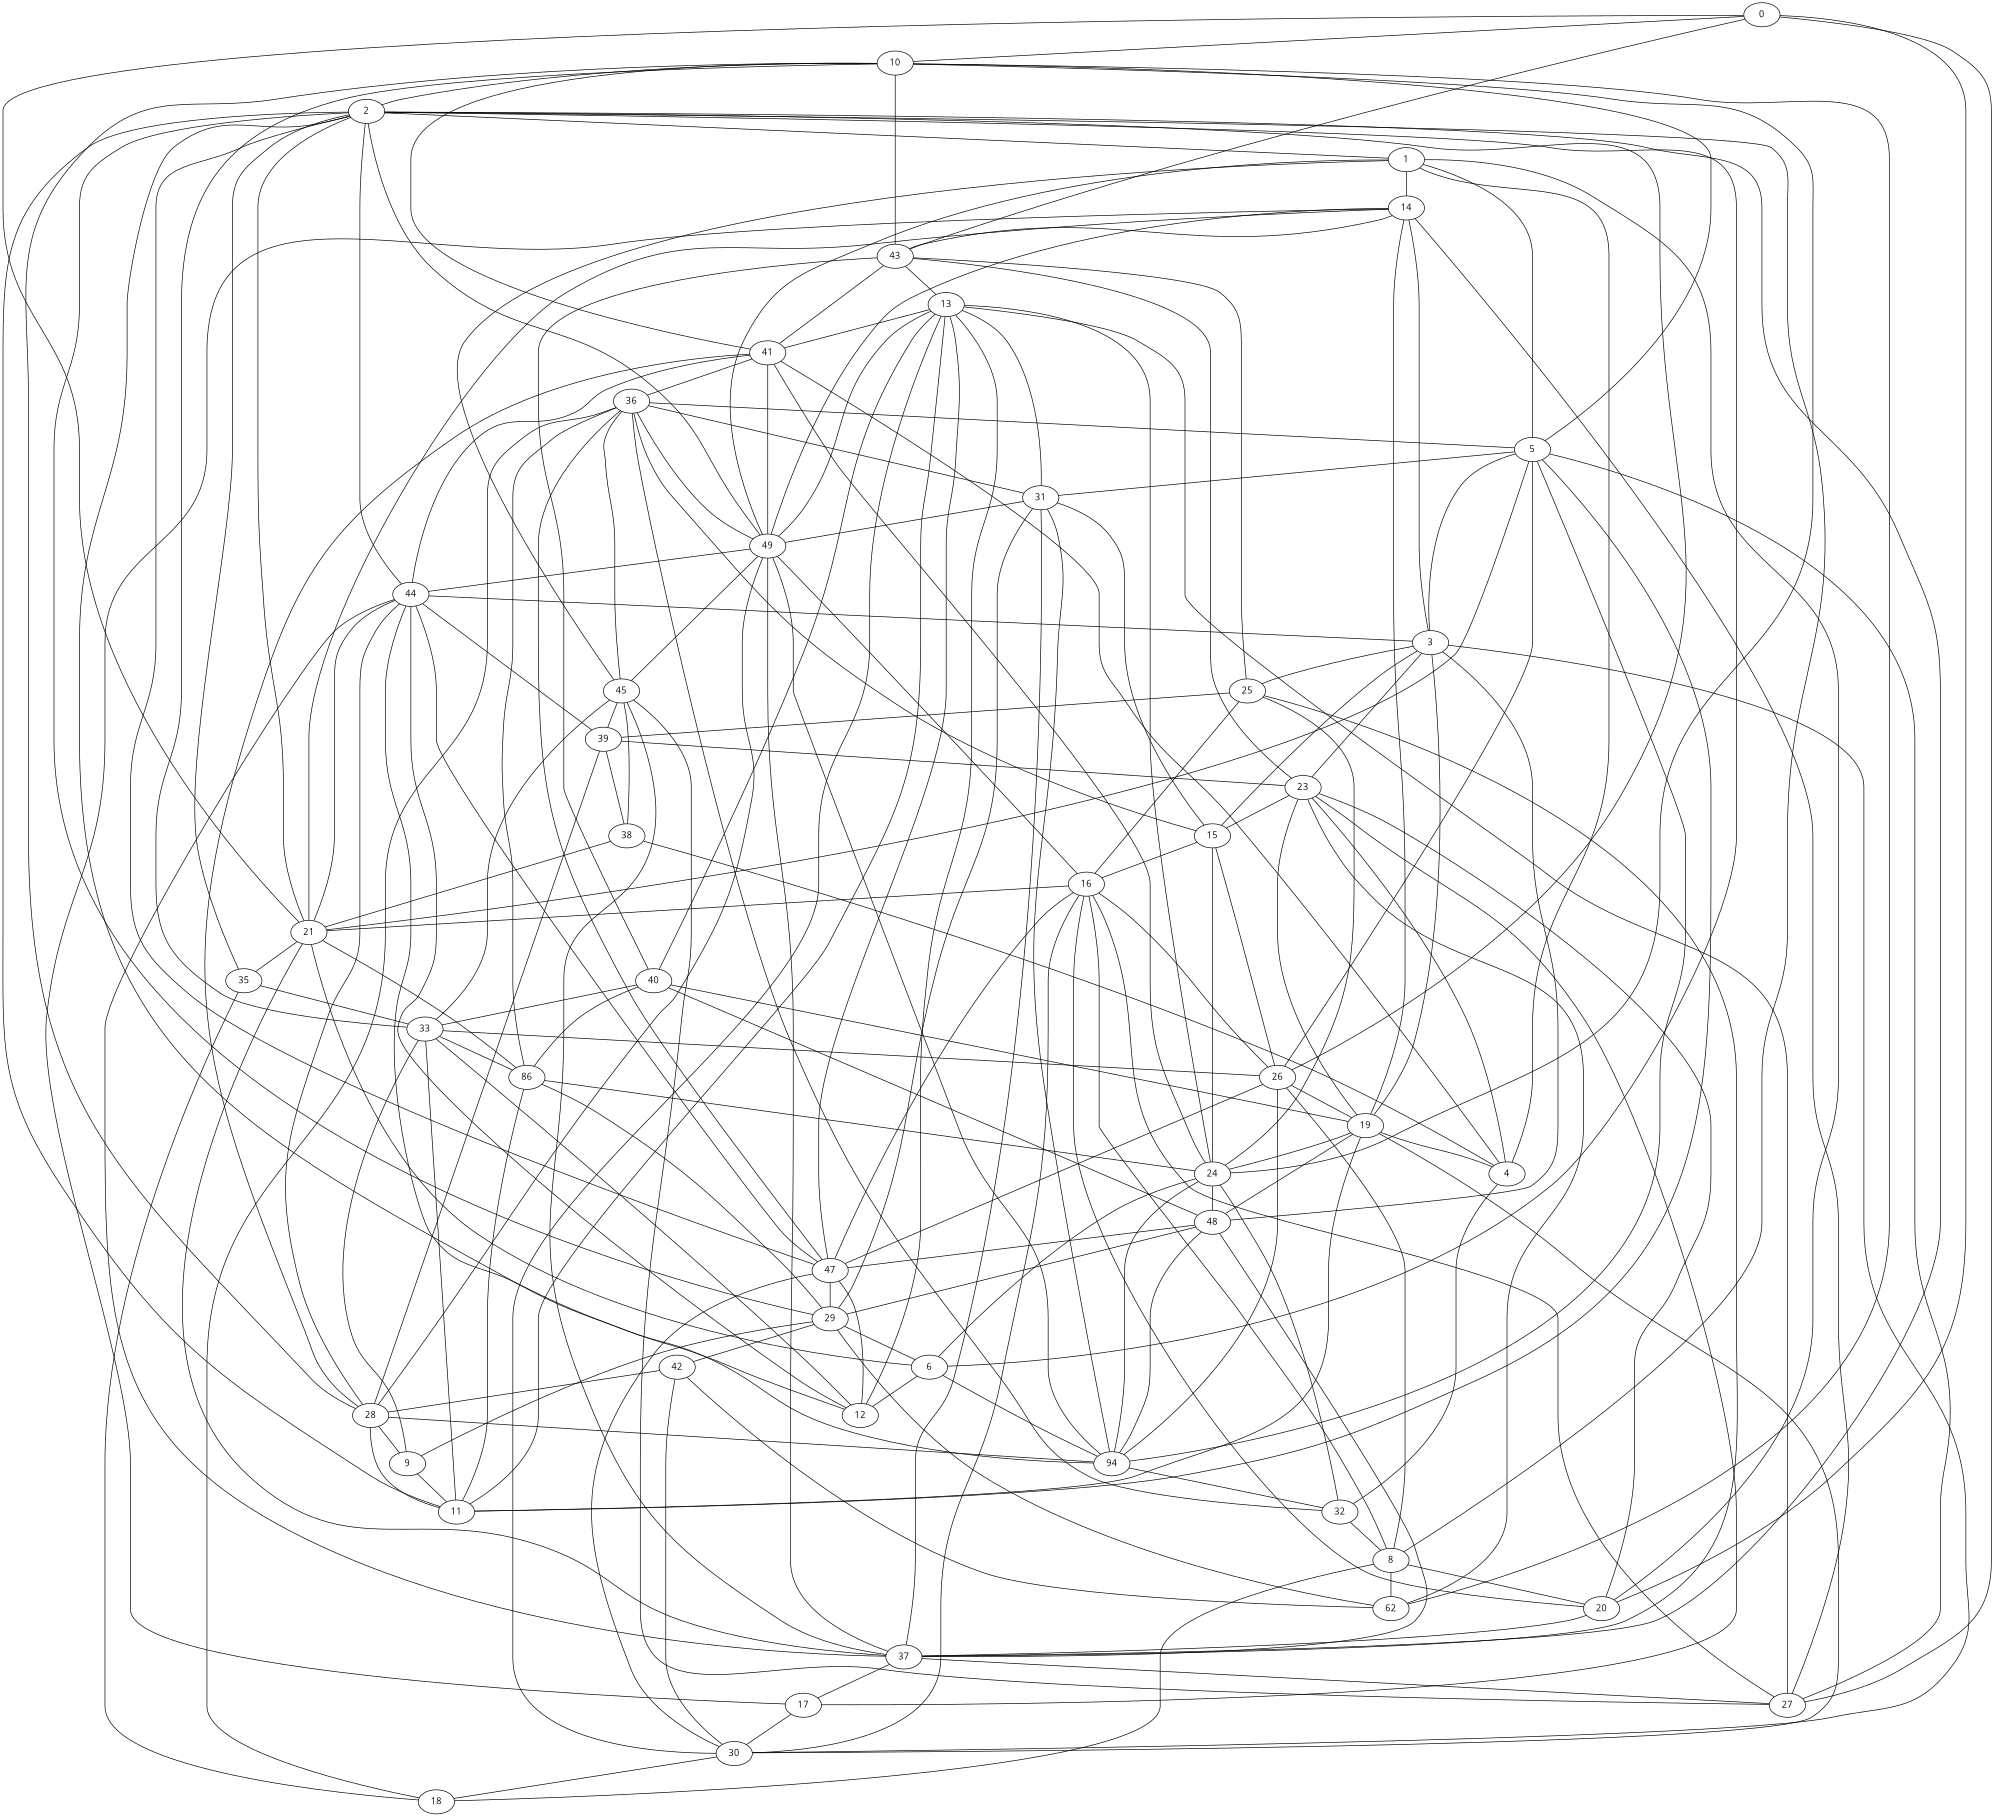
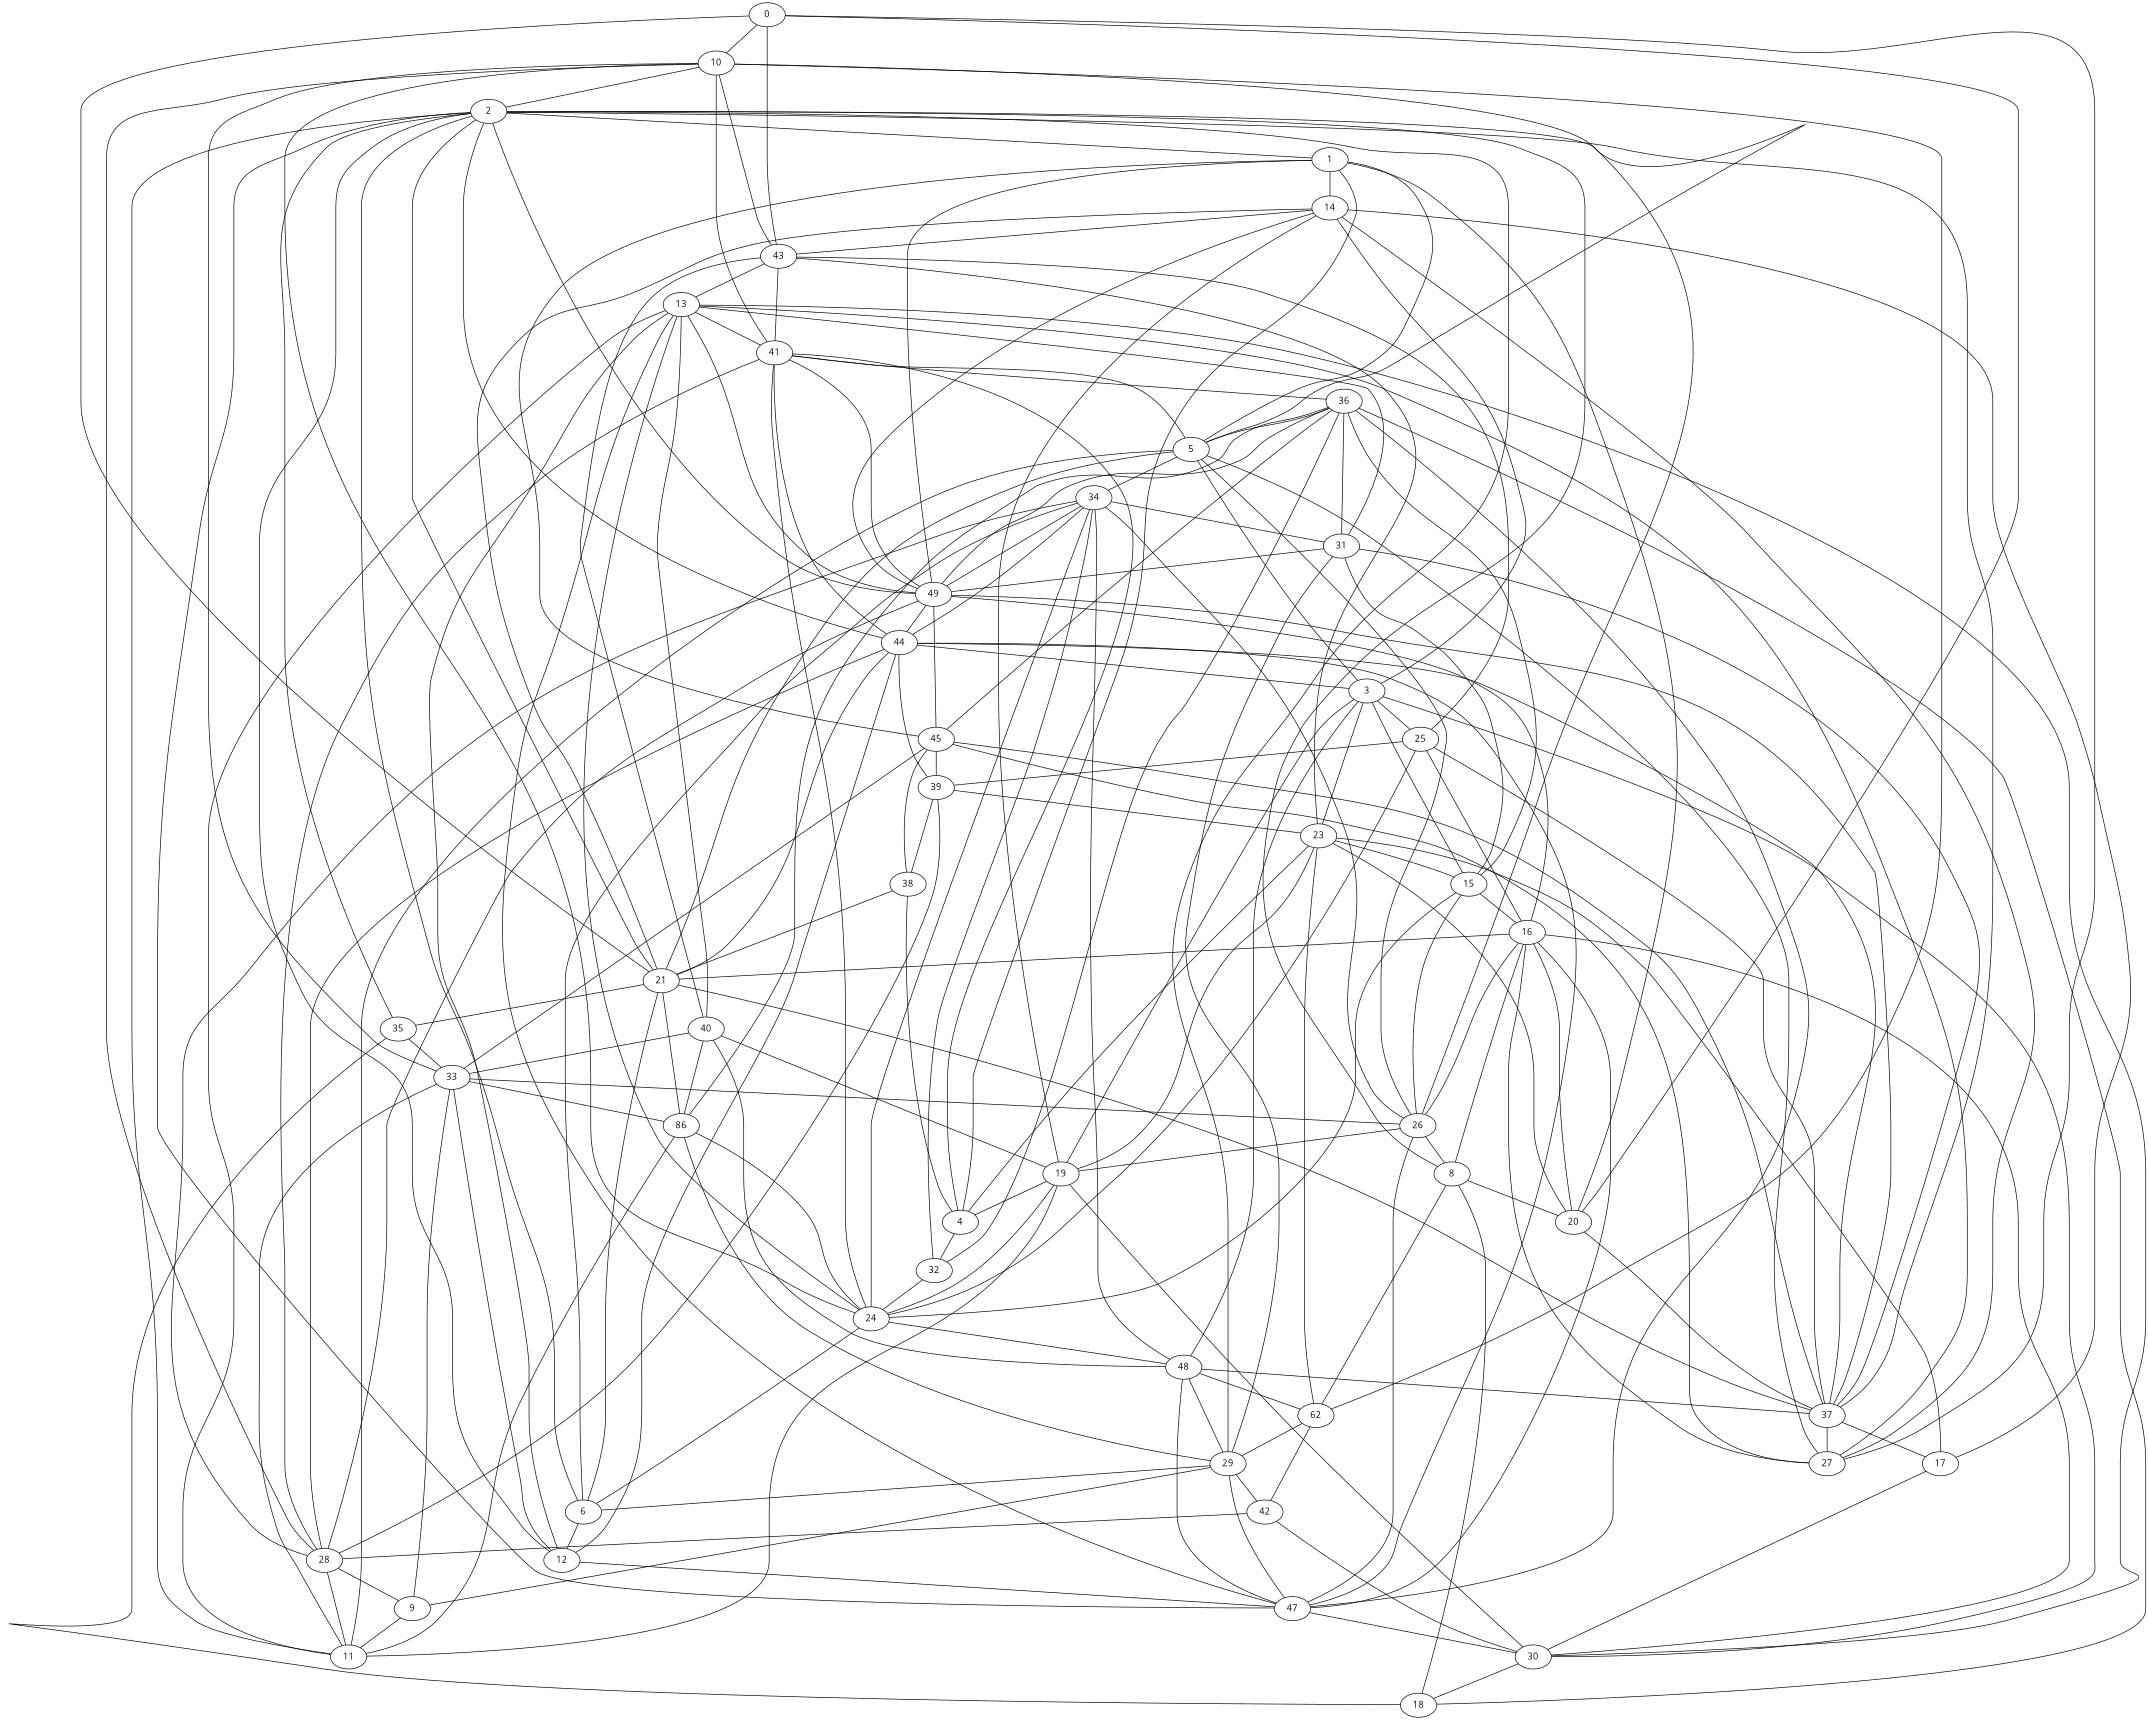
edge "5" -- "31": now "5" -- "41"
edge "19" -- "48": now "62" -- "48"
node "94": label "94" -> "34"
edge "32" -- "8": removed
